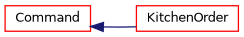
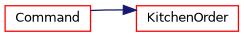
edge "KitchenOrder" -> "Command": reversed
